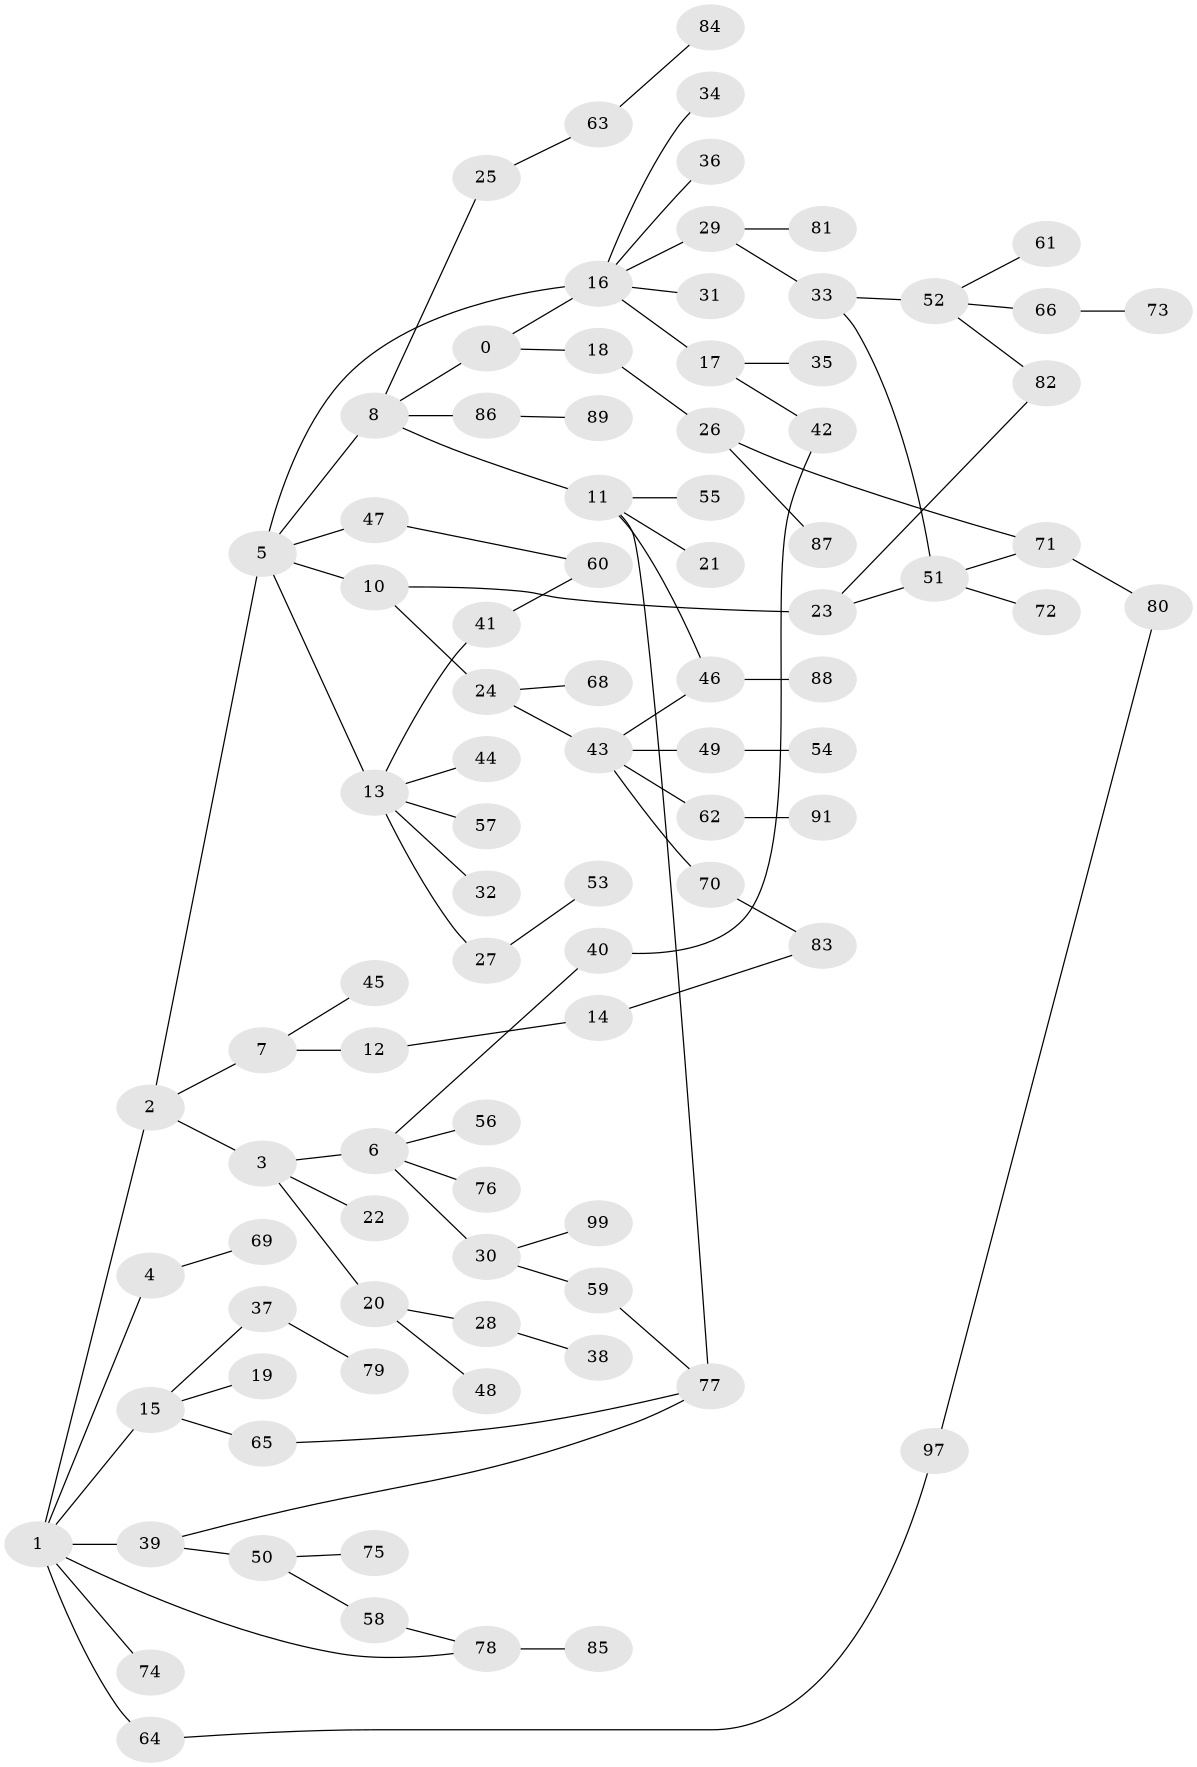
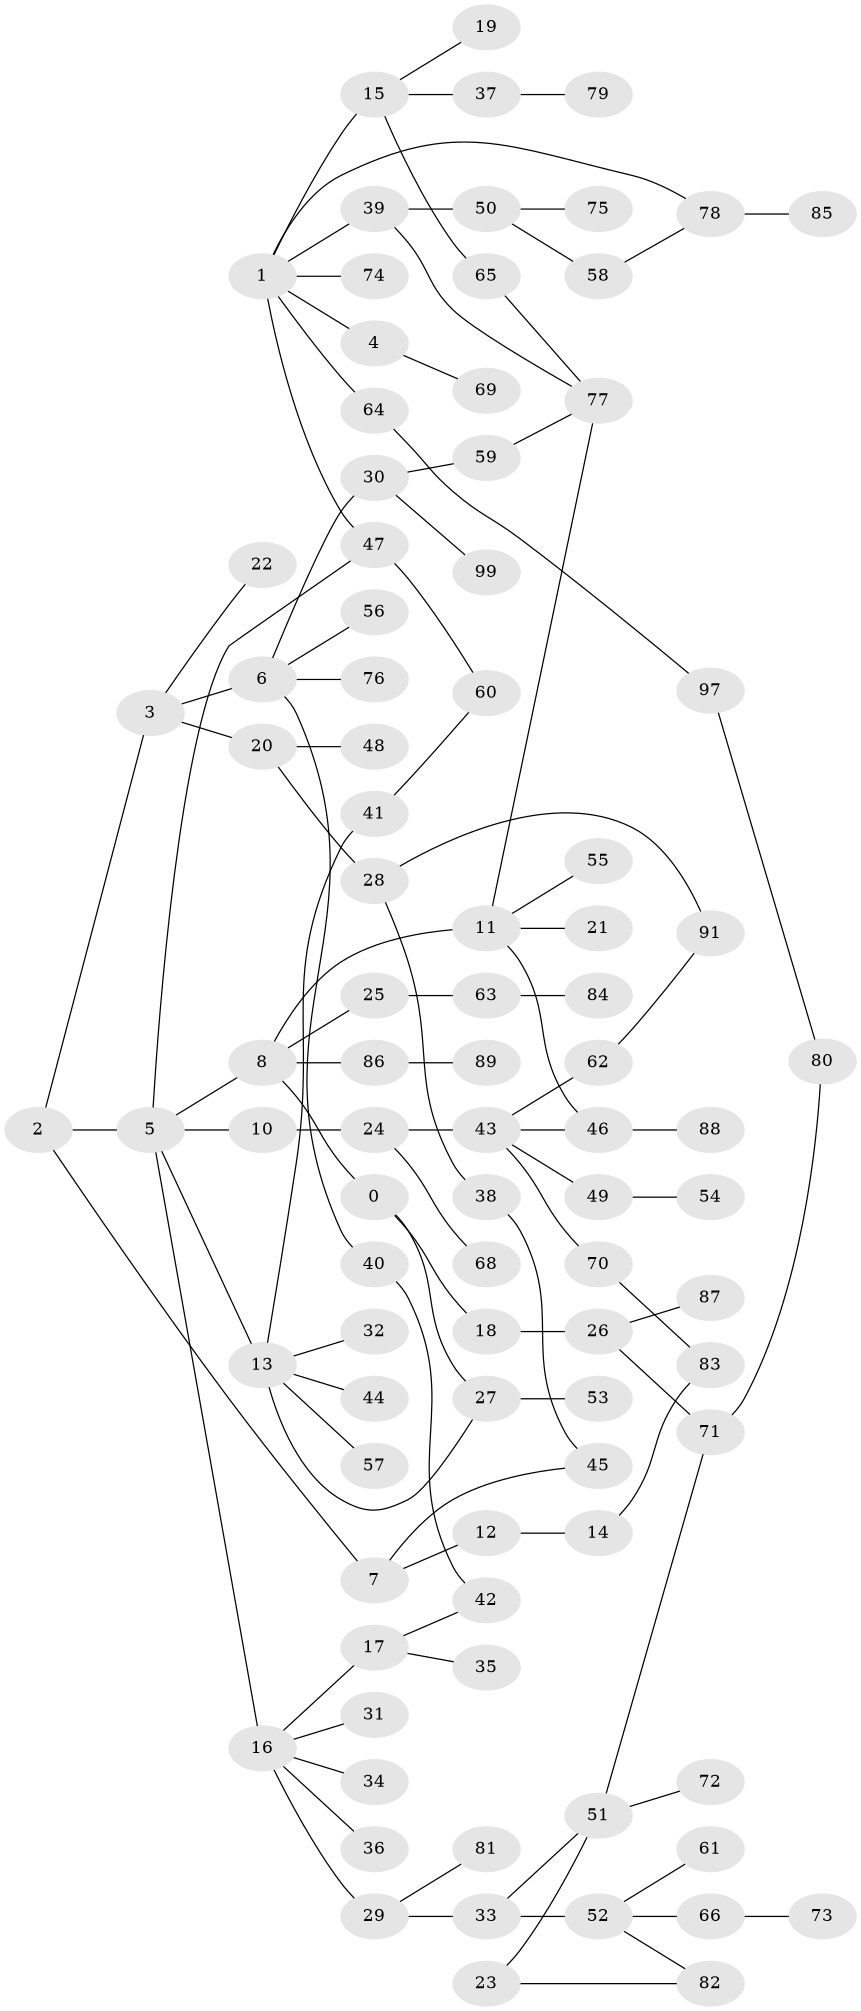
edge "16" -- "0": now "27" -- "0"
edge "10" -- "23": removed
edge "28" -- "91": added
edge "38" -- "45": added
edge "2" -- "1": now "47" -- "1"
